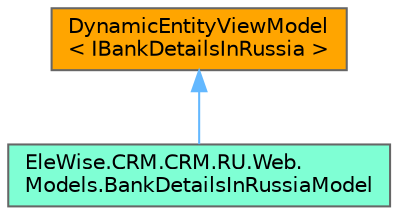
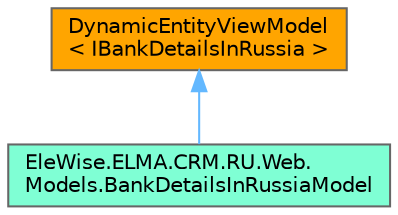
node "EleWise.CRM.CRM.RU.Web. Models.BankDetailsInRussiaModel": label "EleWise.CRM.CRM.RU.Web. Models.BankDetailsInRussiaModel" -> "EleWise.ELMA.CRM.RU.Web. Models.BankDetailsInRussiaModel"
